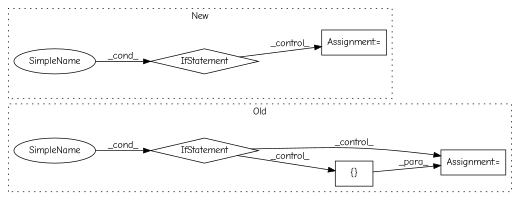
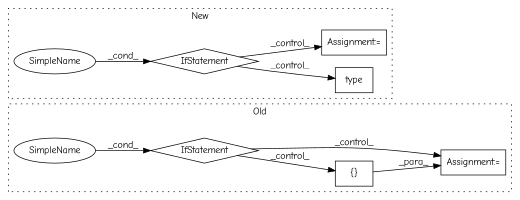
node "type": added
